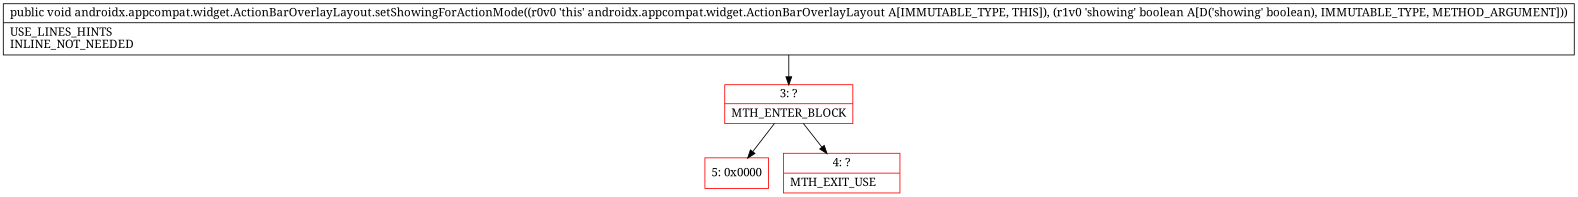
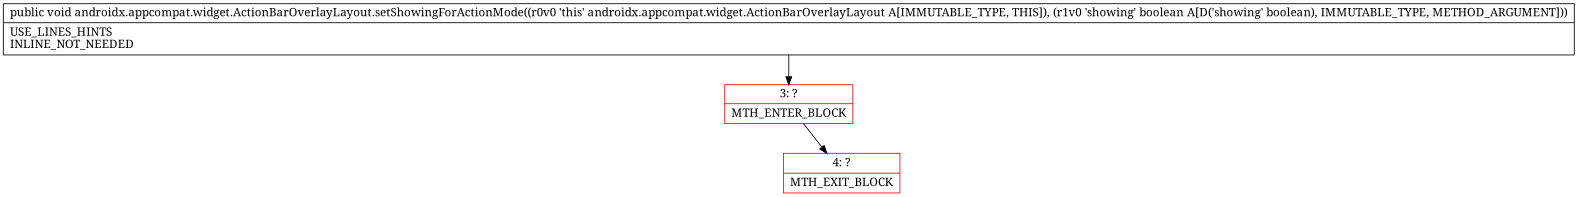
node "5: 0x0000": removed
node "4: ?": text "MTH_EXIT_USE" -> "MTH_EXIT_BLOCK"
